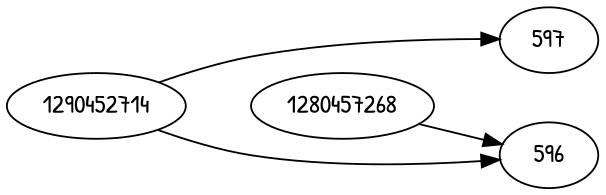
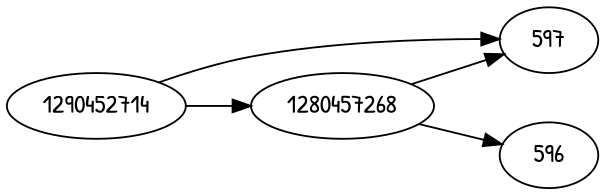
edge "1280457268" -> "597": added
edge "1290452714" -> "596": now "1290452714" -> "1280457268"
